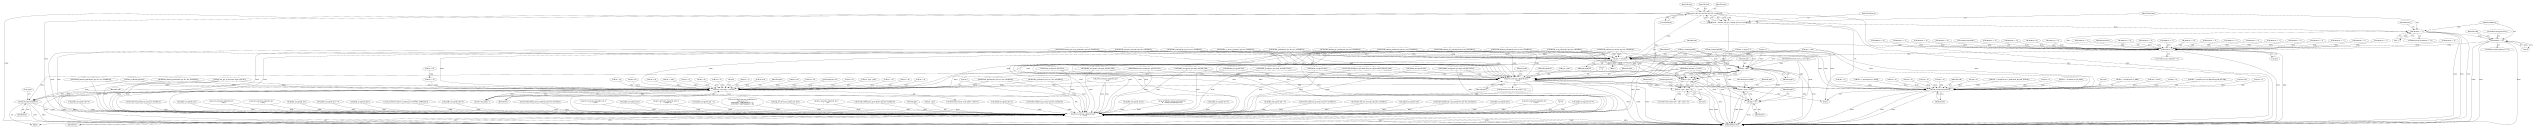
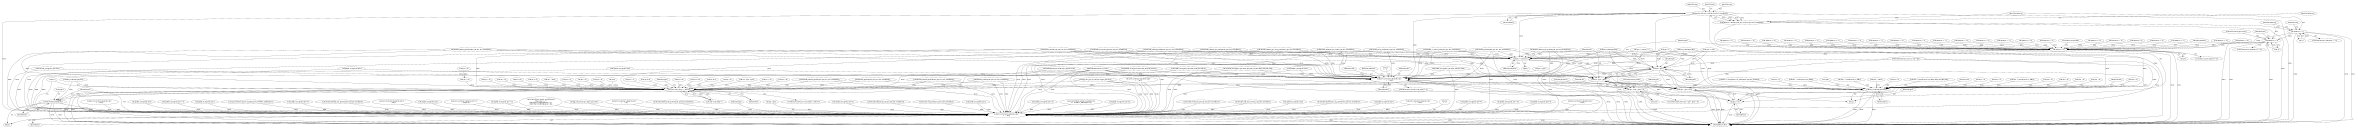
node "(Call,ip6addr_string(ndo, tptr+BGP_VPN_RD_LEN))": removed
node "(JumpTarget,len % 2)": label "(JumpTarget,len % 2)" -> "(Call,len % 2)"
